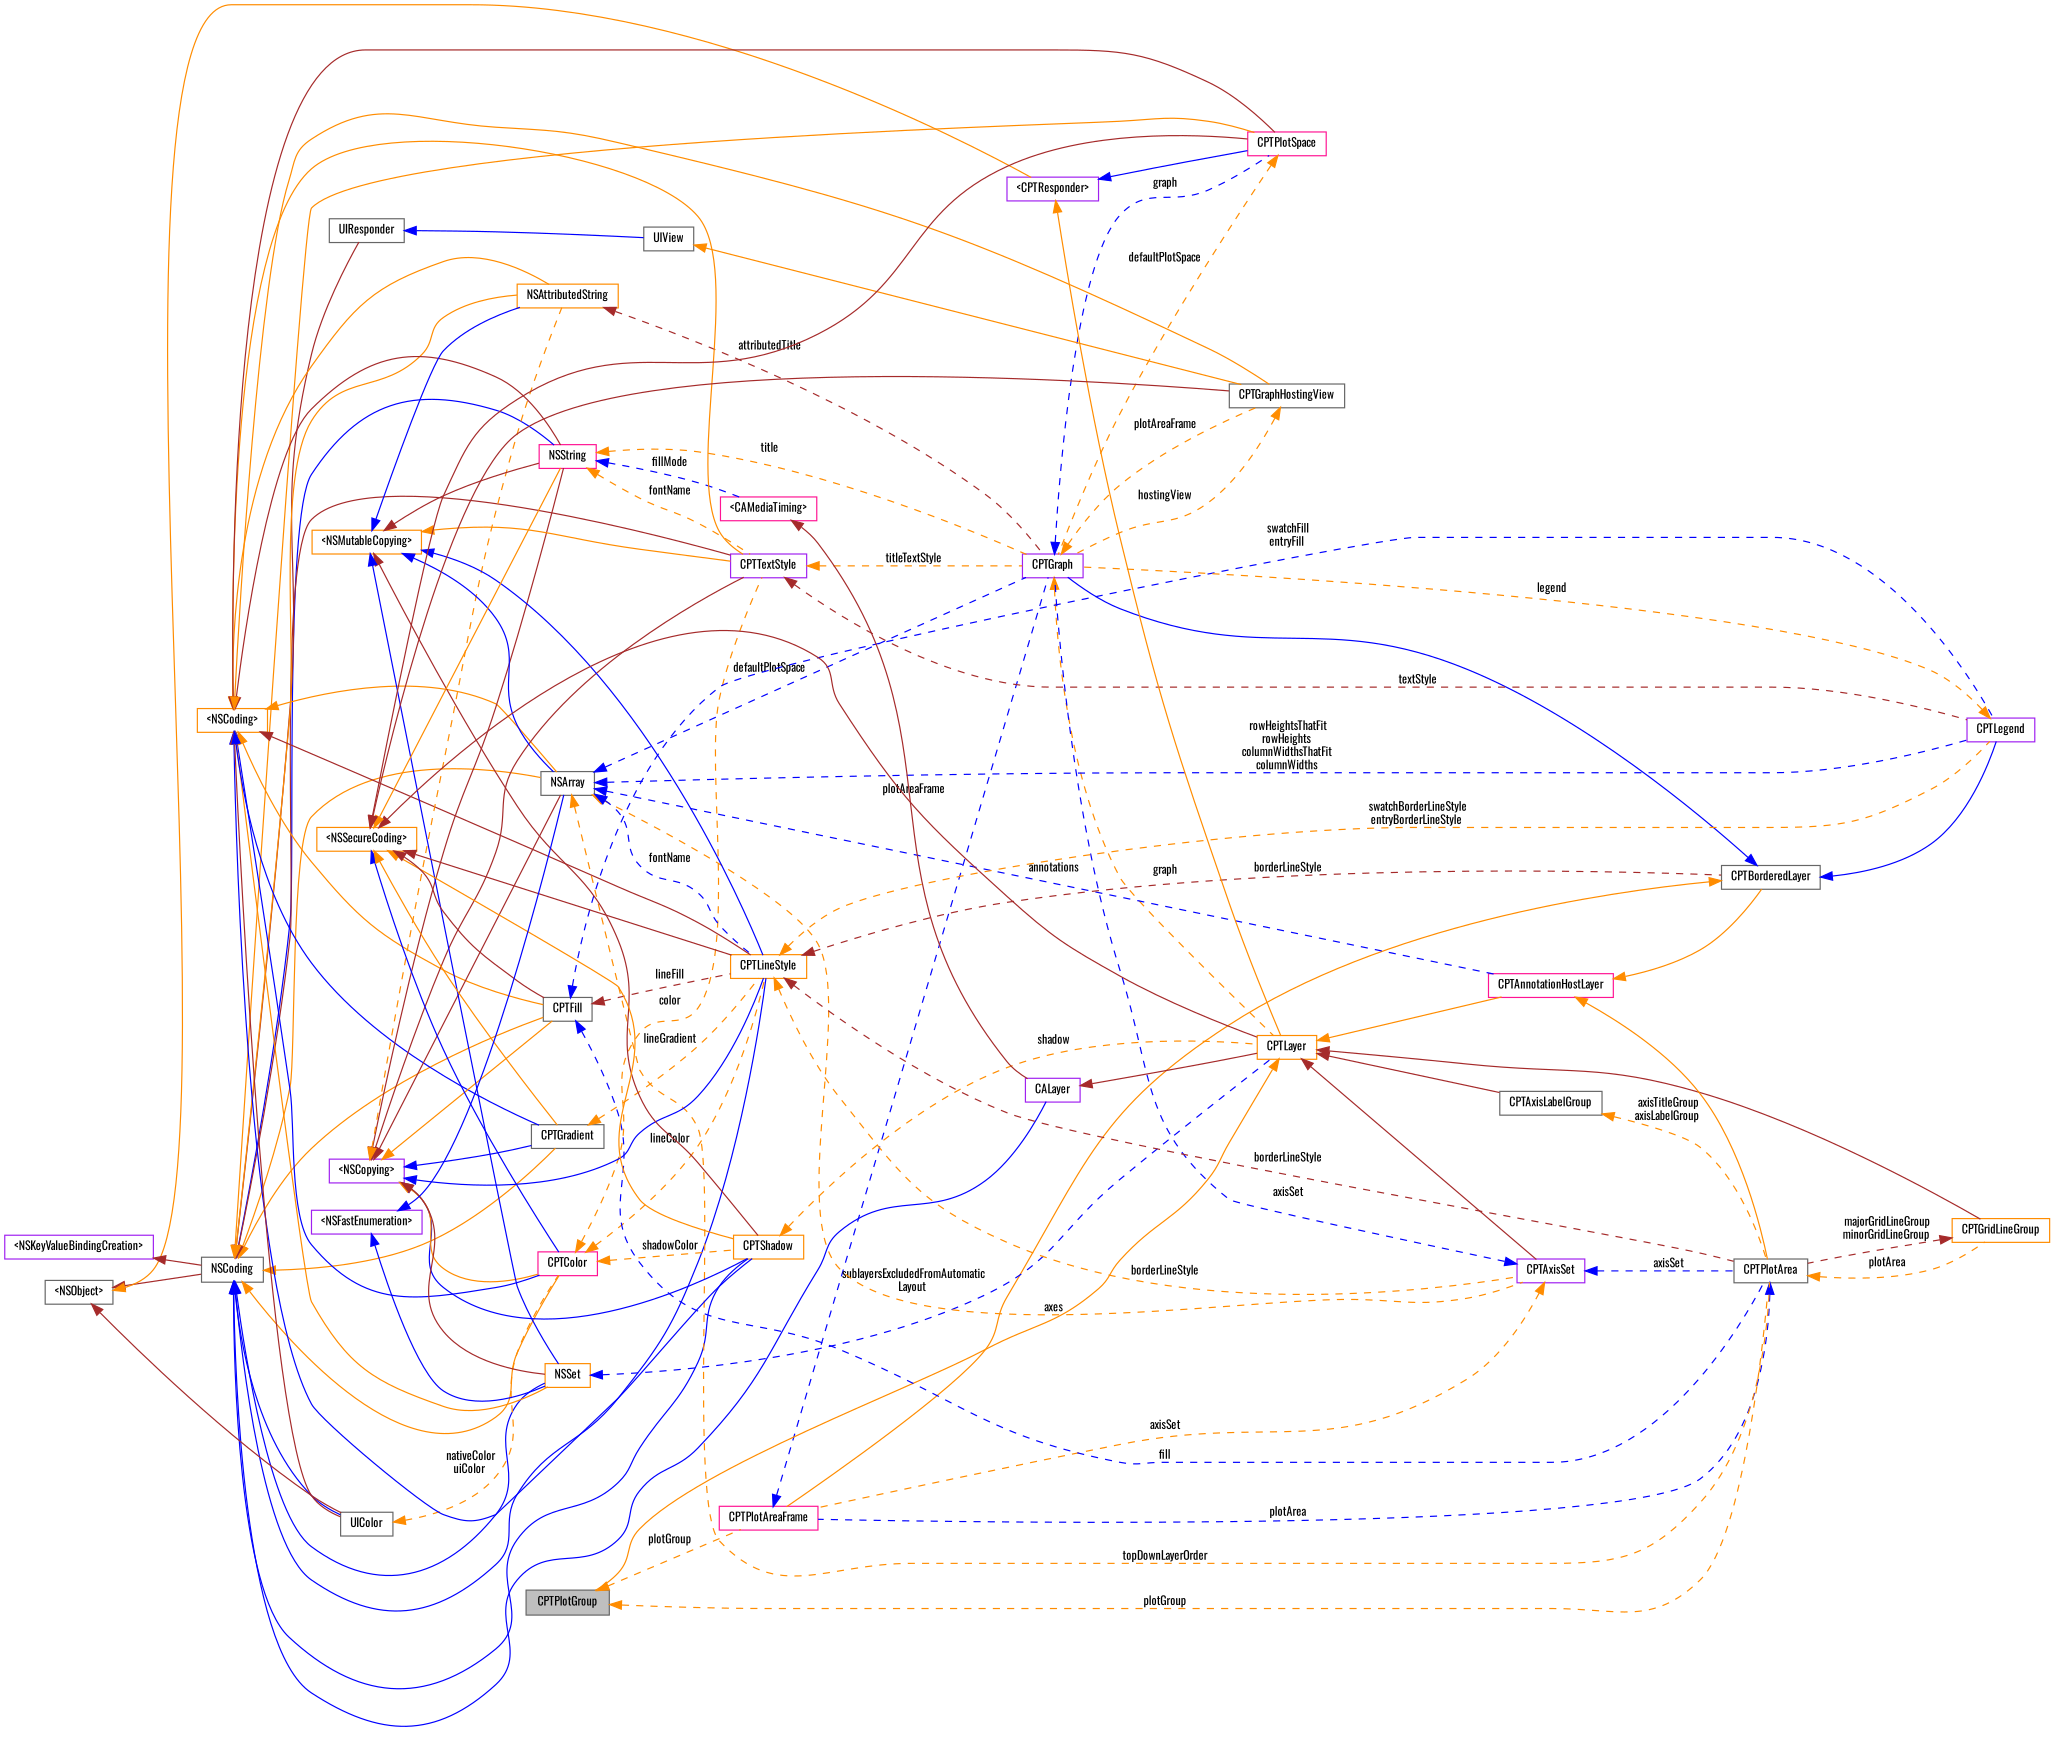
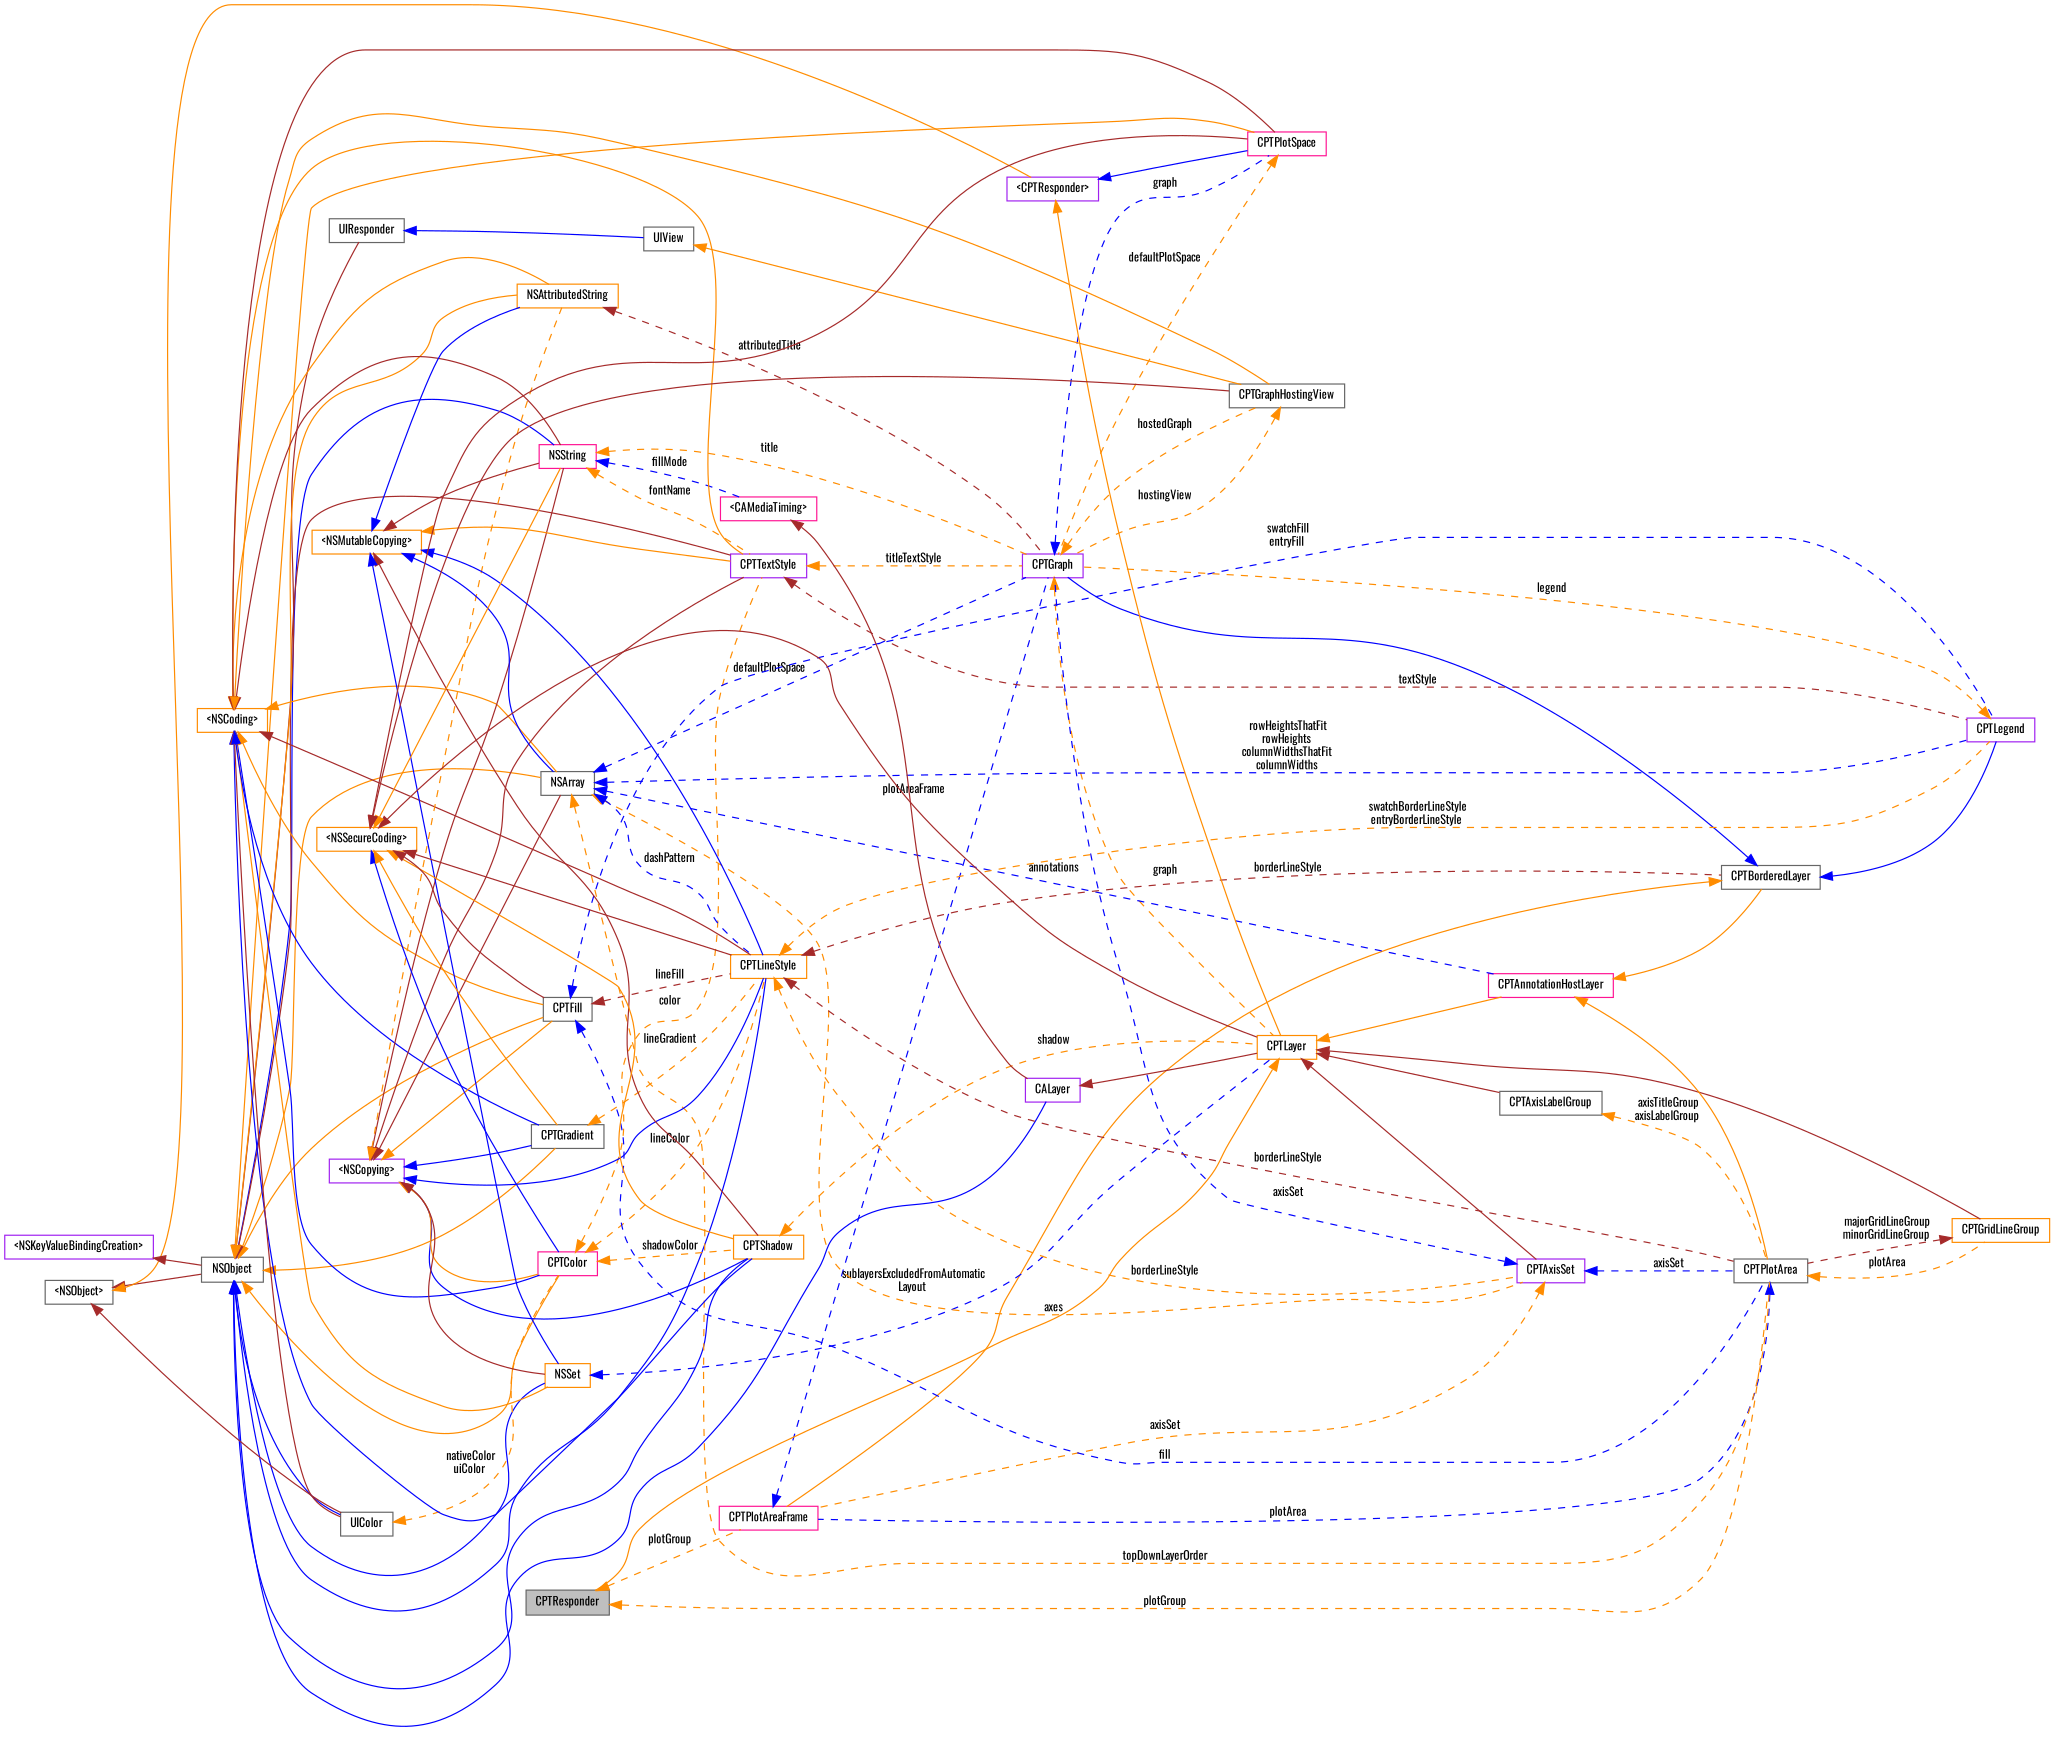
edge "CPTGraphHostingView" -> "CPTGraph": label " plotAreaFrame" -> " hostedGraph"
edge "CPTLineStyle" -> "NSArray": label " fontName" -> " dashPattern"
node "<NSFastEnumeration>": removed
node "NSCoding": label "NSCoding" -> "NSObject"
node "CPTPlotGroup": label "CPTPlotGroup" -> "CPTResponder"
